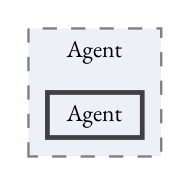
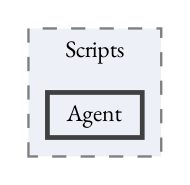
cluster "Agent": label "Agent" -> "Scripts"
